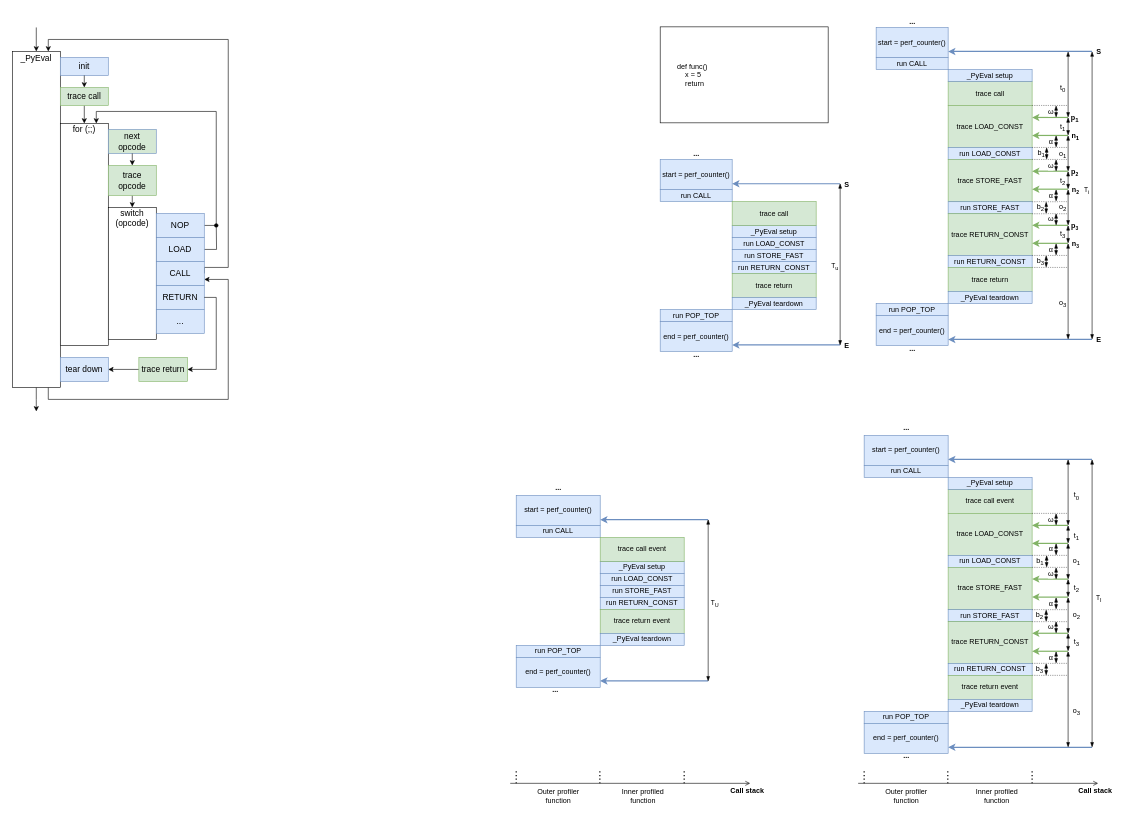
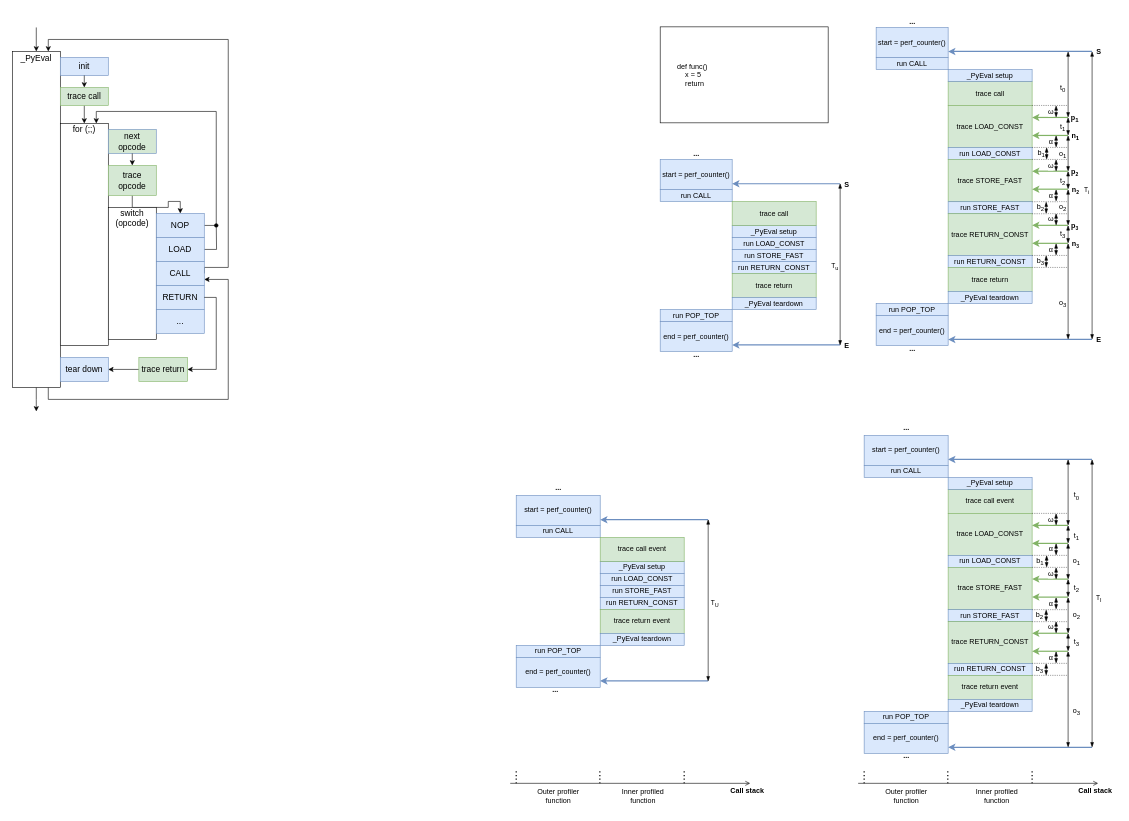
edge "trace opcode" -> "switch (opcode)": now "trace opcode" -> "NOP"
